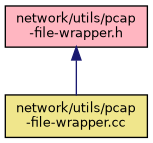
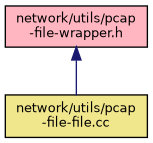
node "network/utils/pcap -file-wrapper.cc": label "network/utils/pcap -file-wrapper.cc" -> "network/utils/pcap -file-file.cc"
